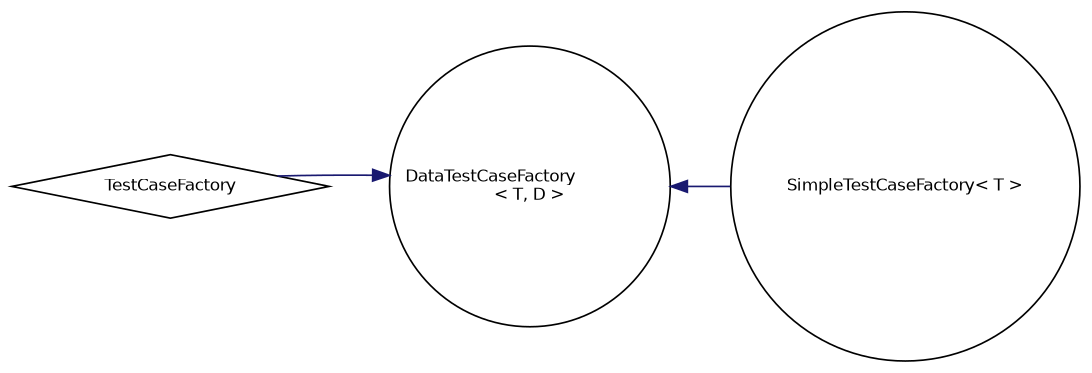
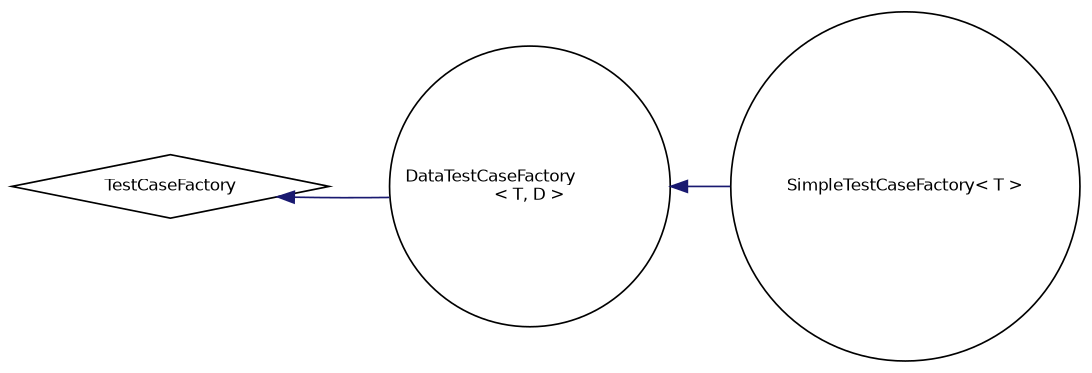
edge "TestCaseFactory" -> "DataTestCaseFactory < T, D >": reversed
